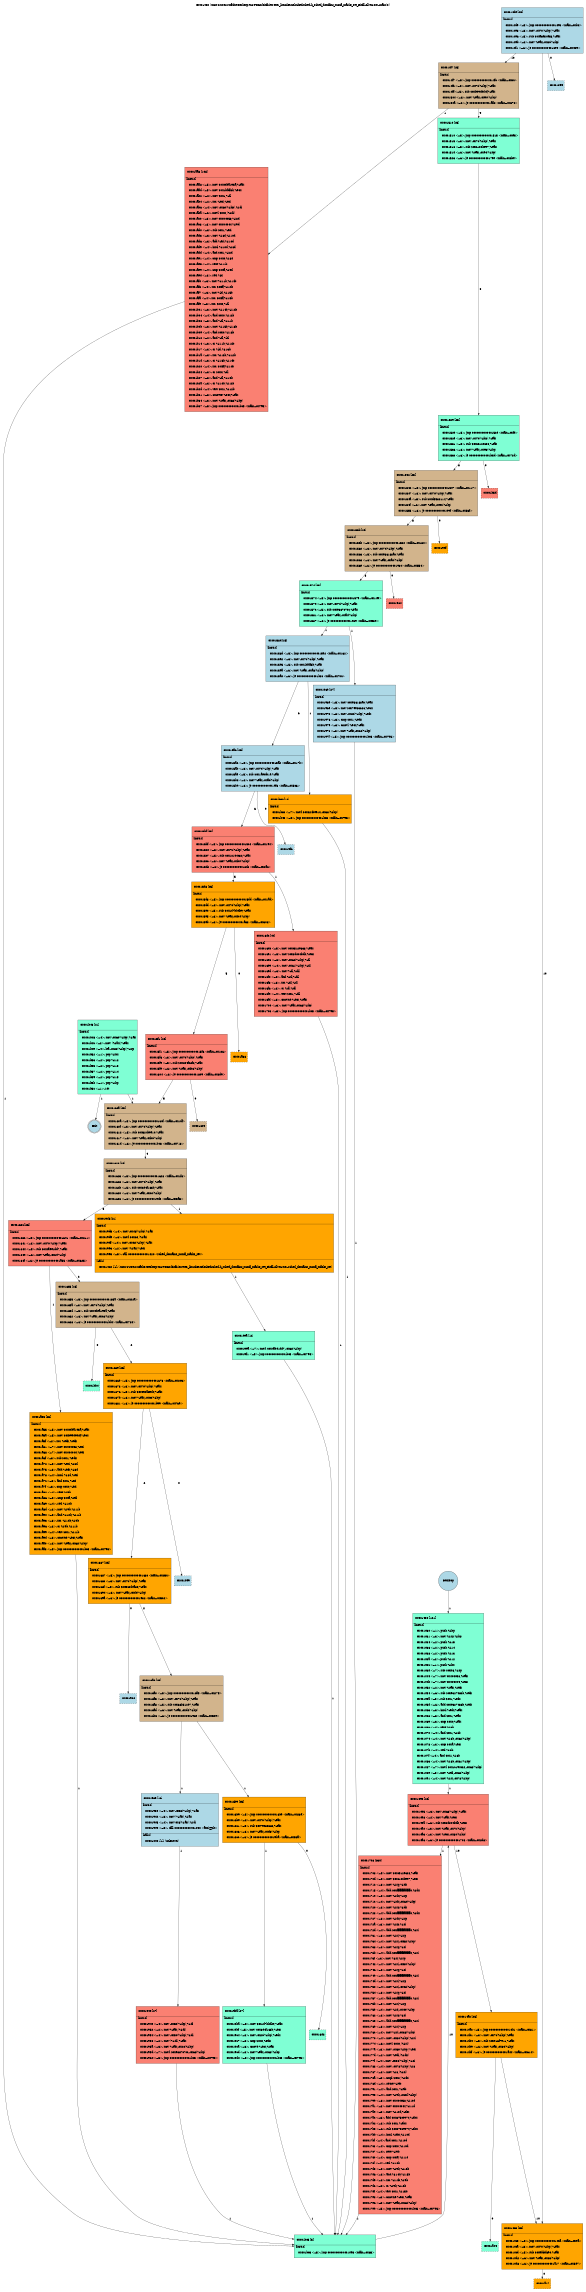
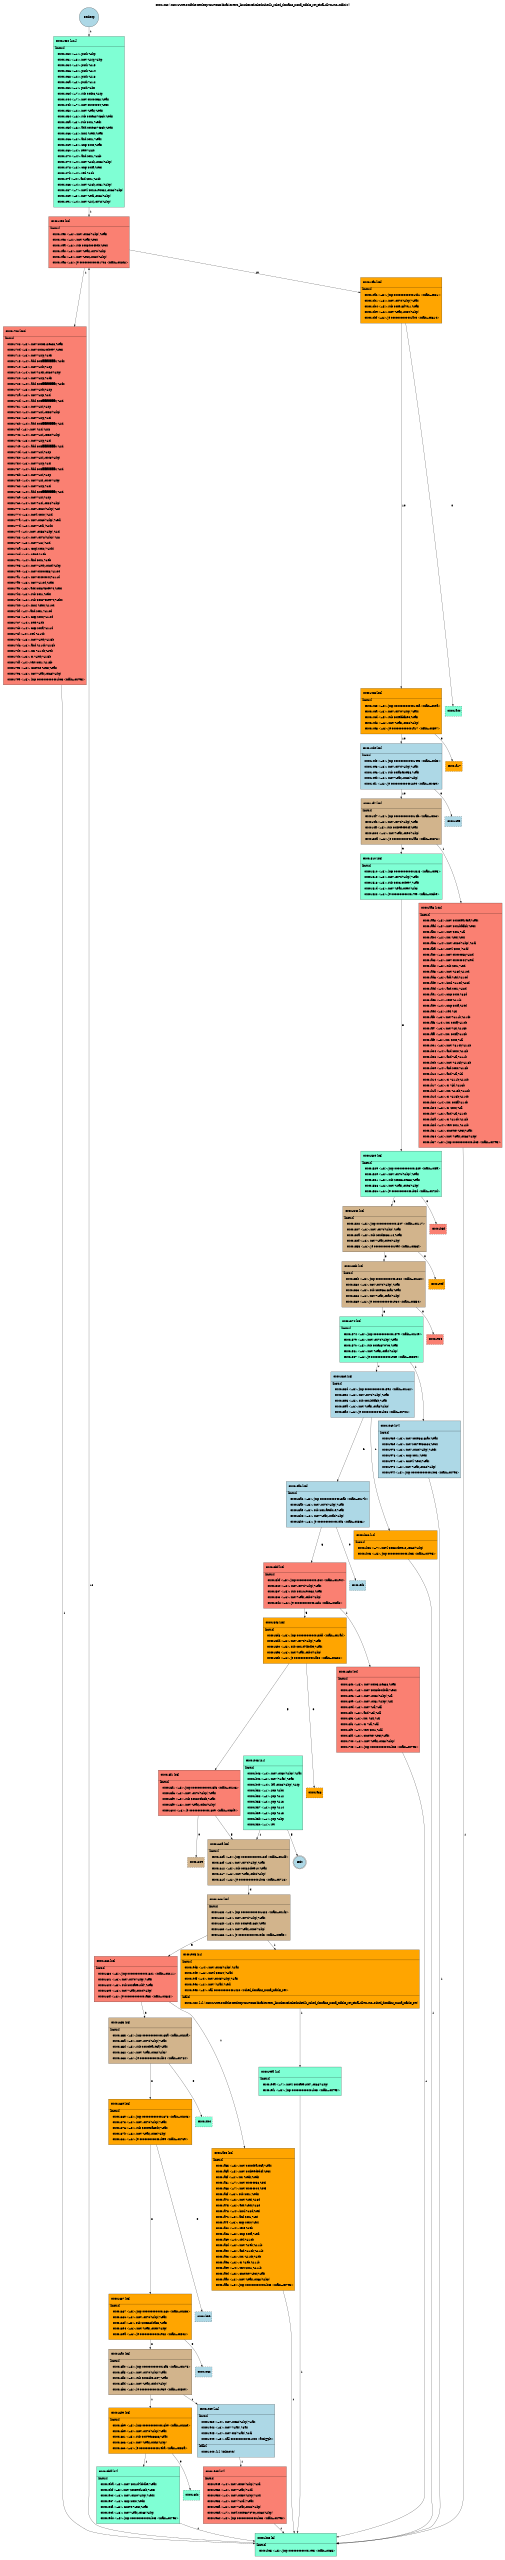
edge "0x401b48 [21]" -> "Exit": label " 1" -> " 5"
edge "0x4014de [25]" -> "0x4014c5 [25]": reversed
